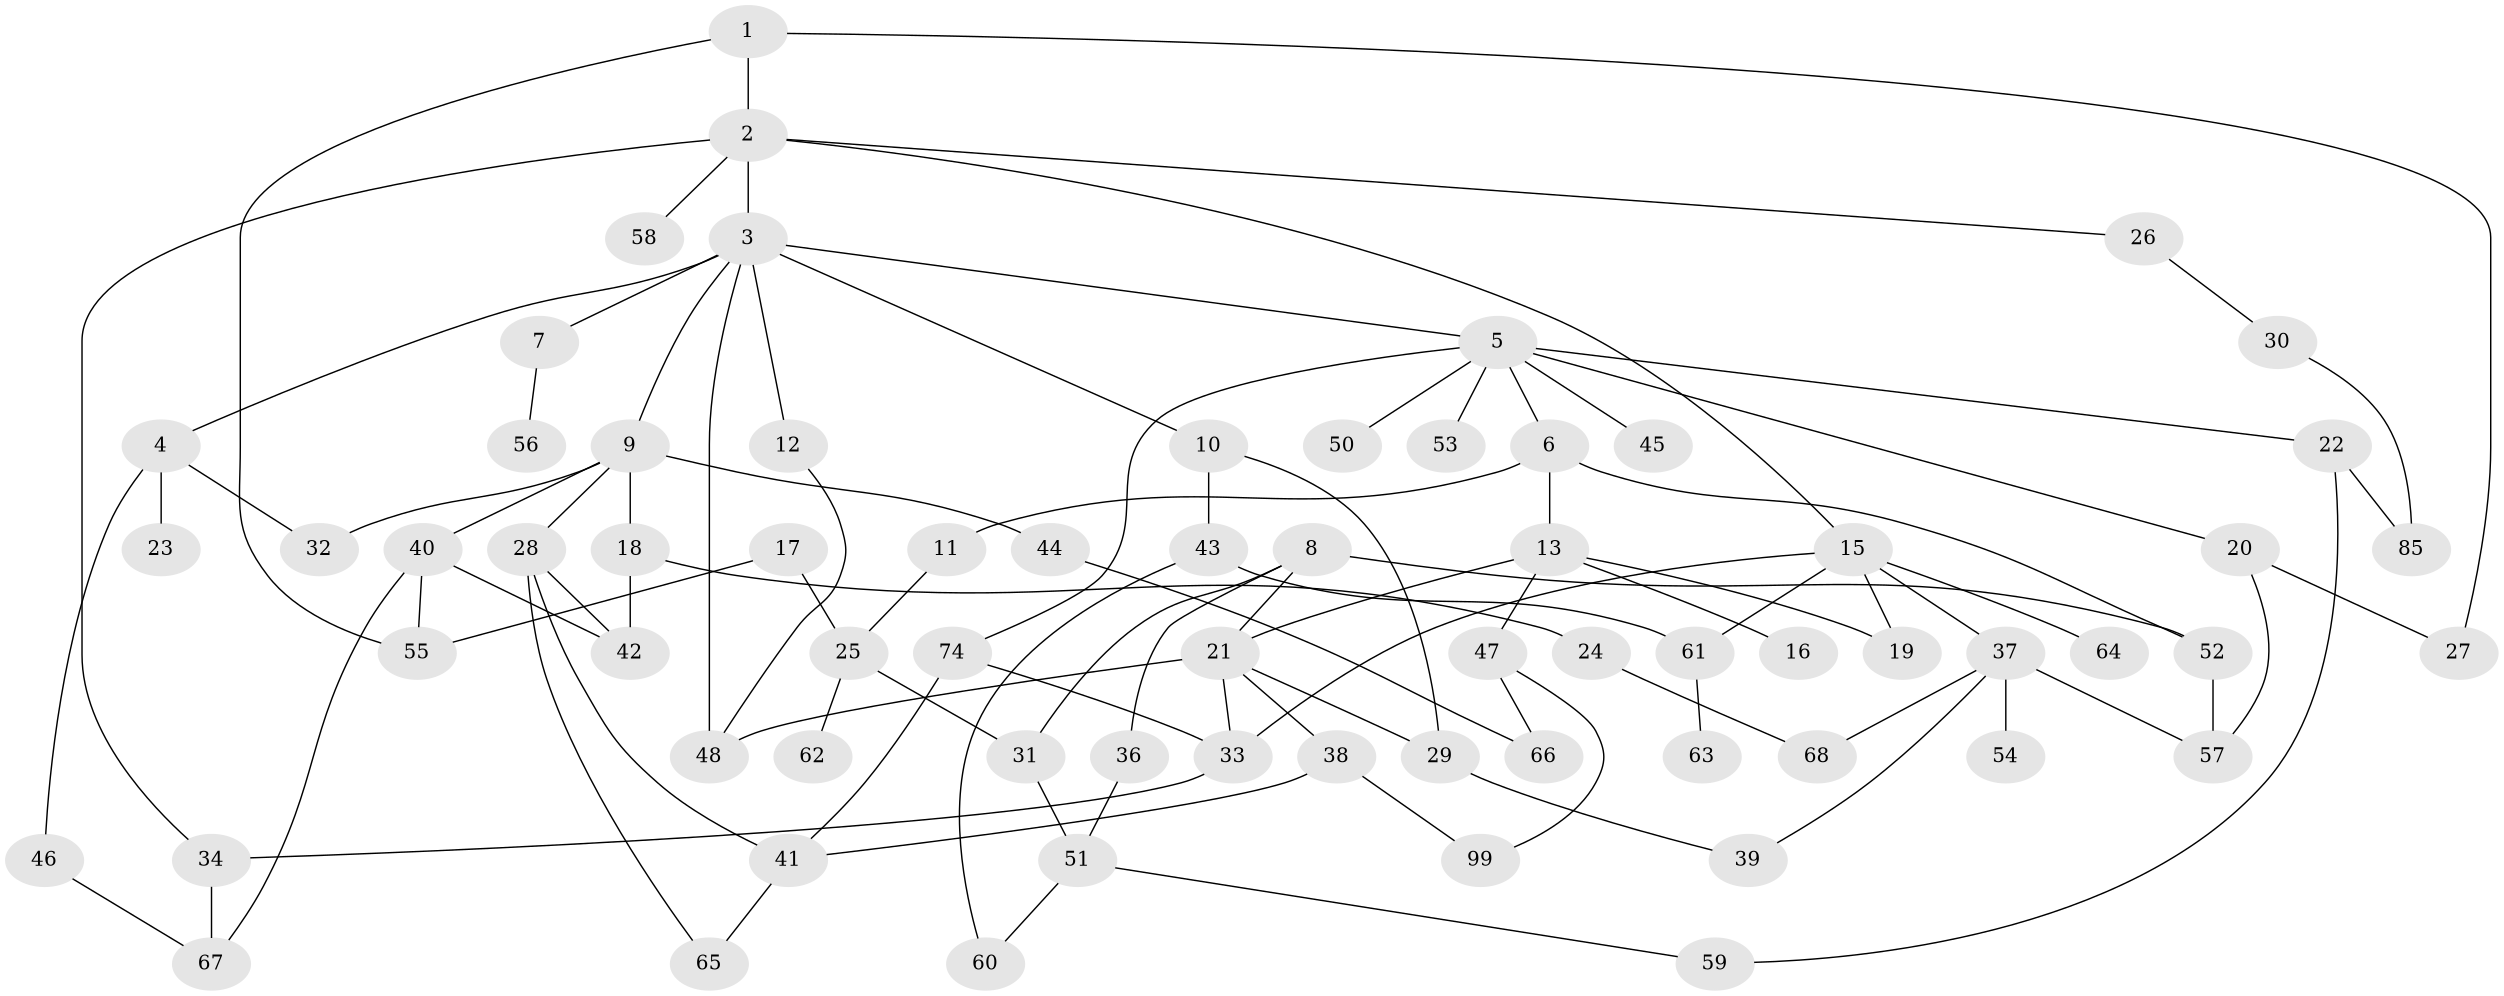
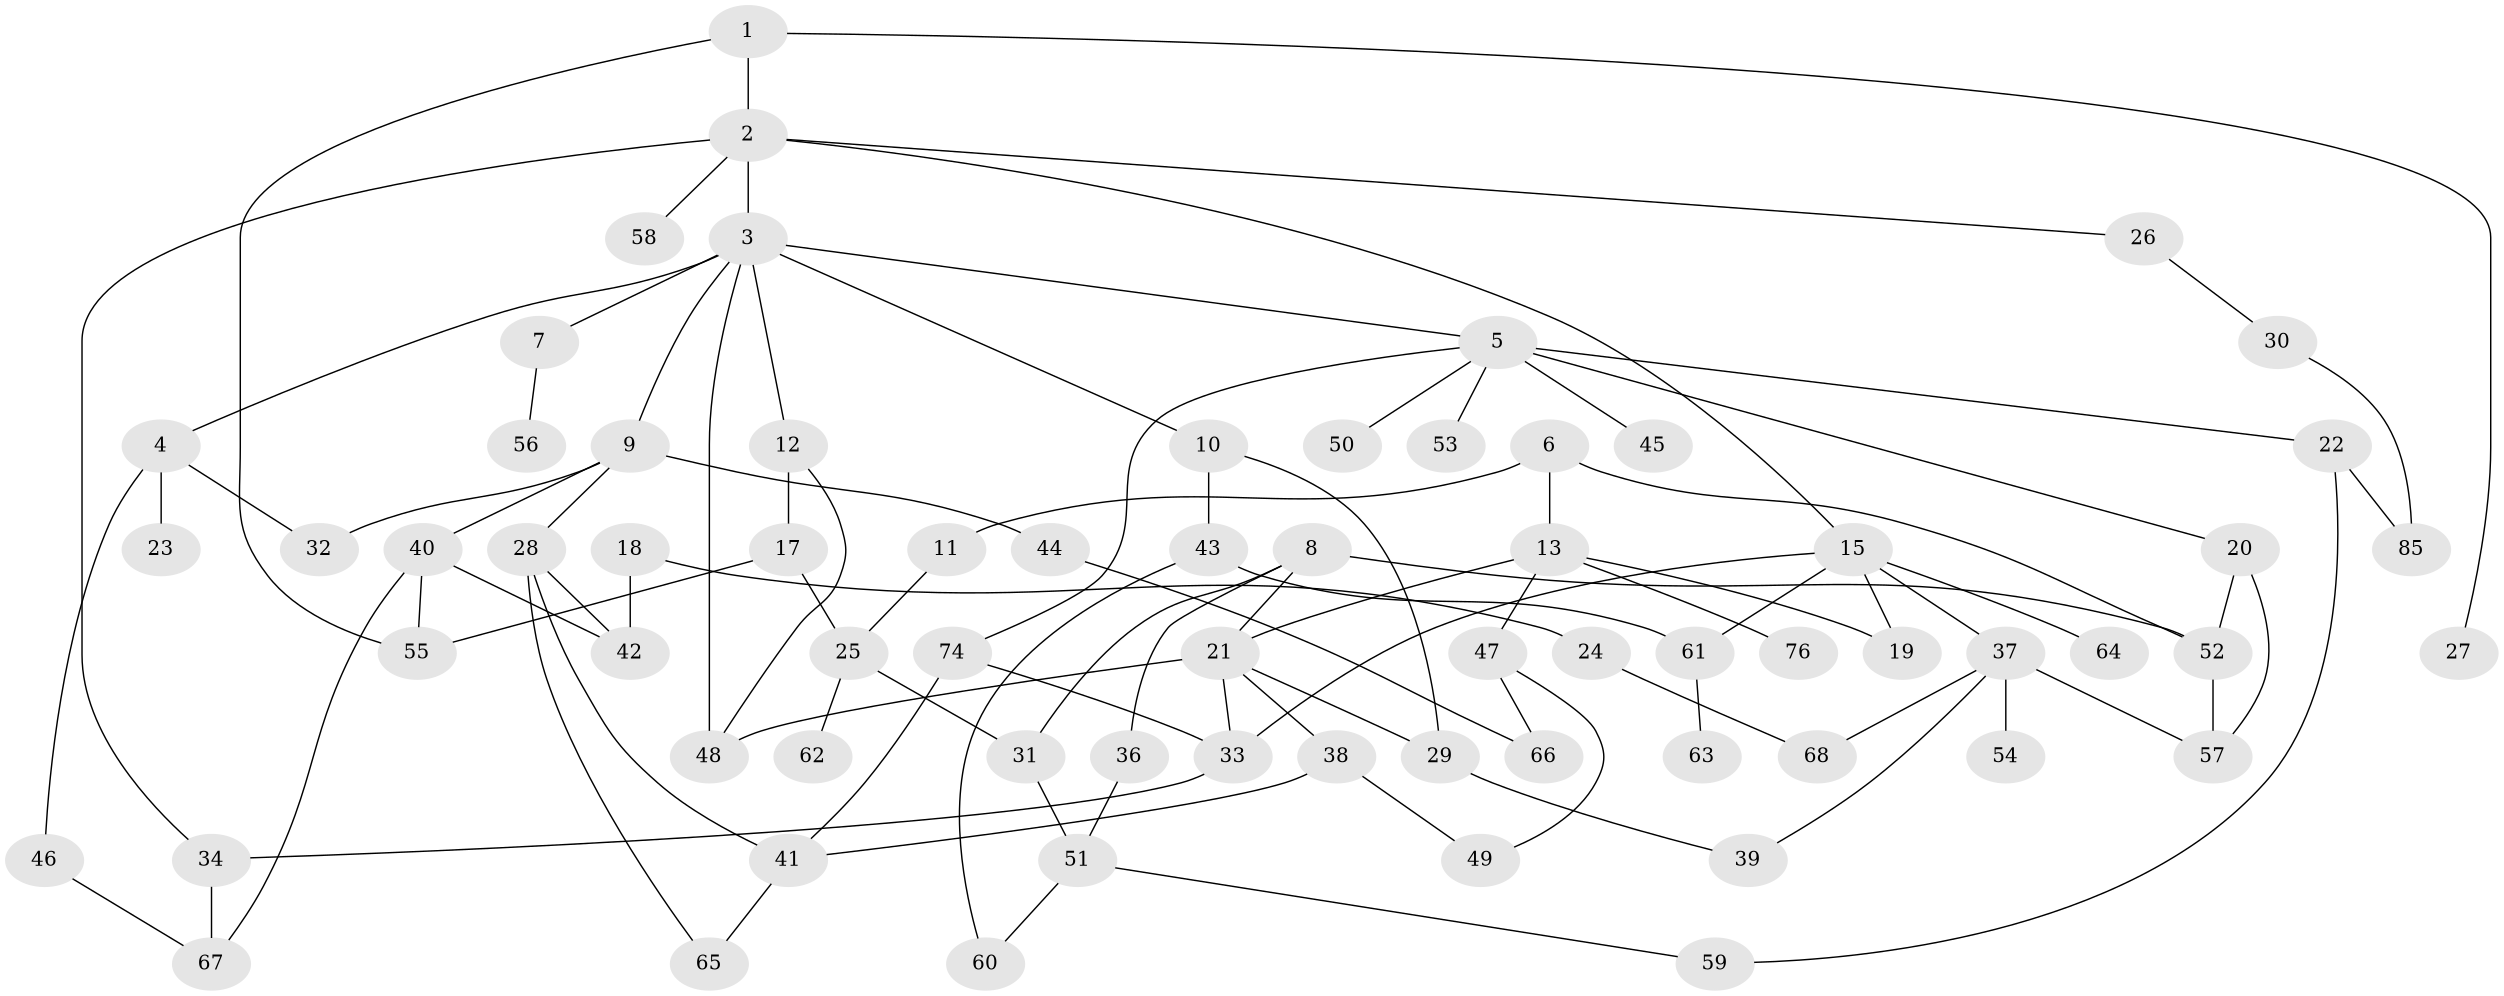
edge "5" -- "6": removed
edge "9" -- "18": removed
edge "12" -- "17": added
edge "20" -- "27": now "20" -- "52"
node "16": label "16" -> "76"
node "99": label "99" -> "49"
